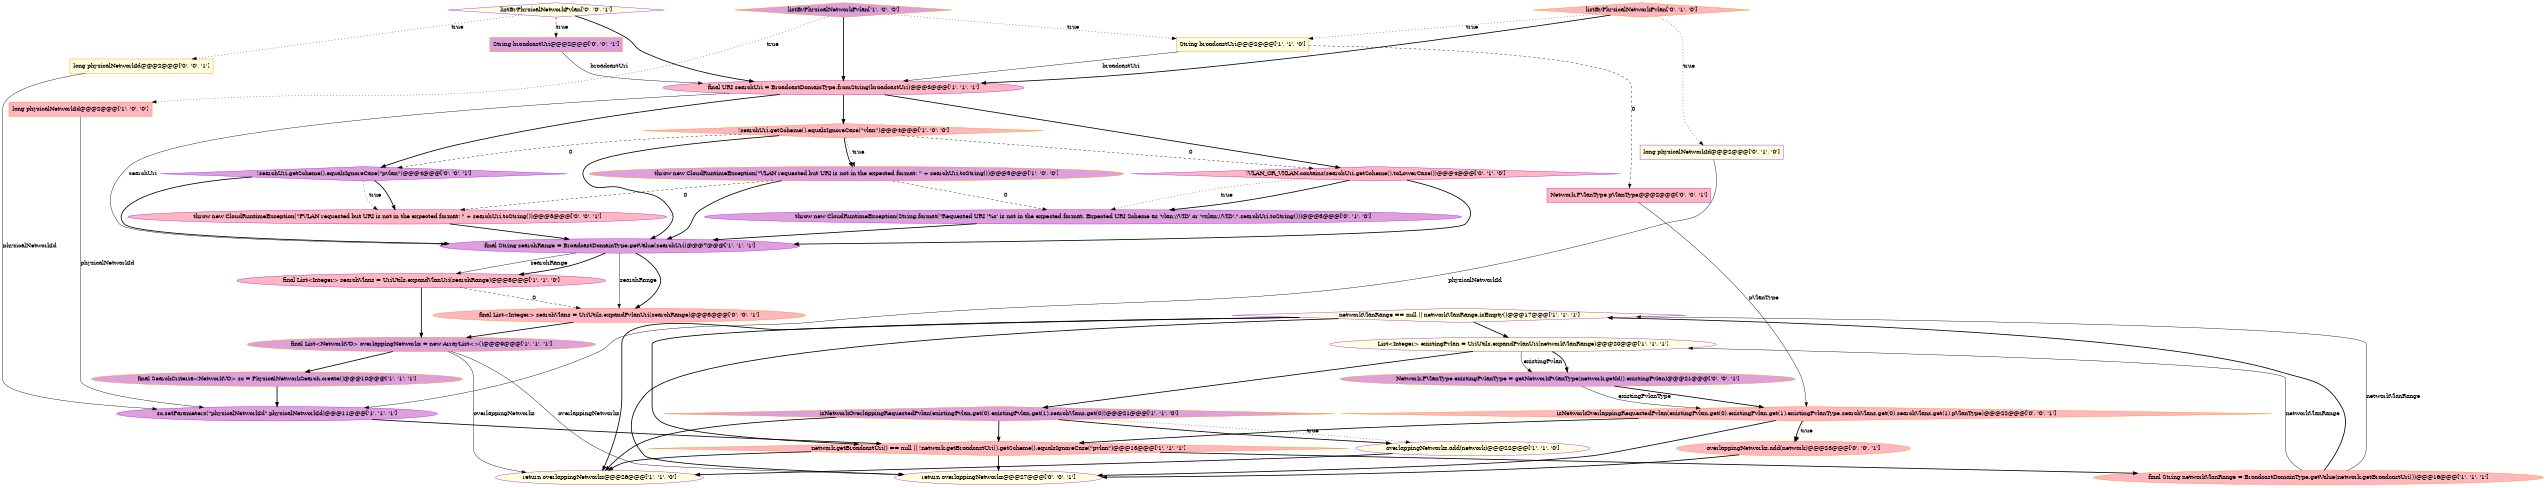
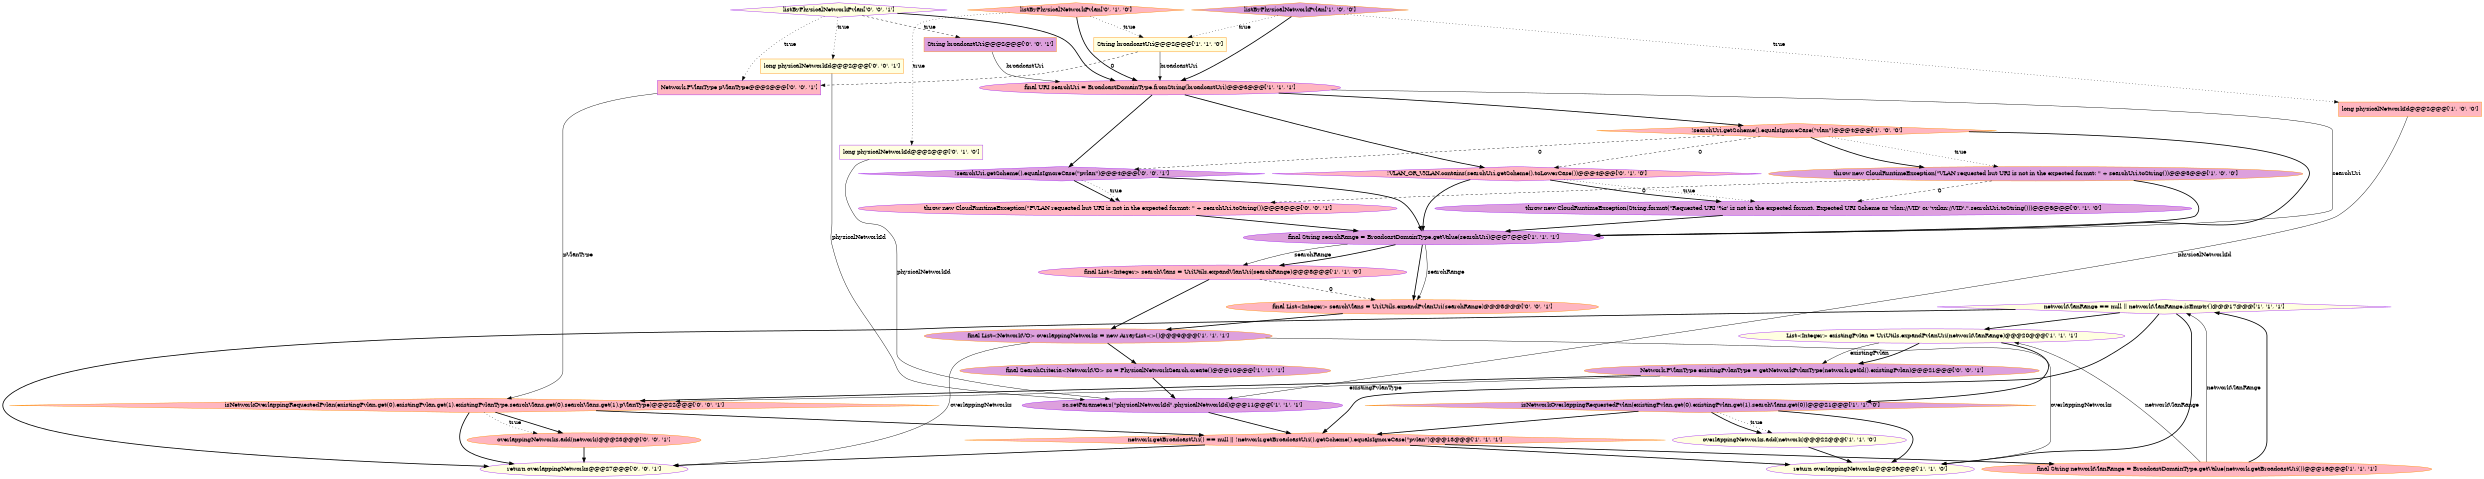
edge "listByPhysicalNetworkPvlan['0', '0', '1']" -> "Network.PVlanType pVlanType@@@2@@@['0', '0', '1']": added, label "true"
